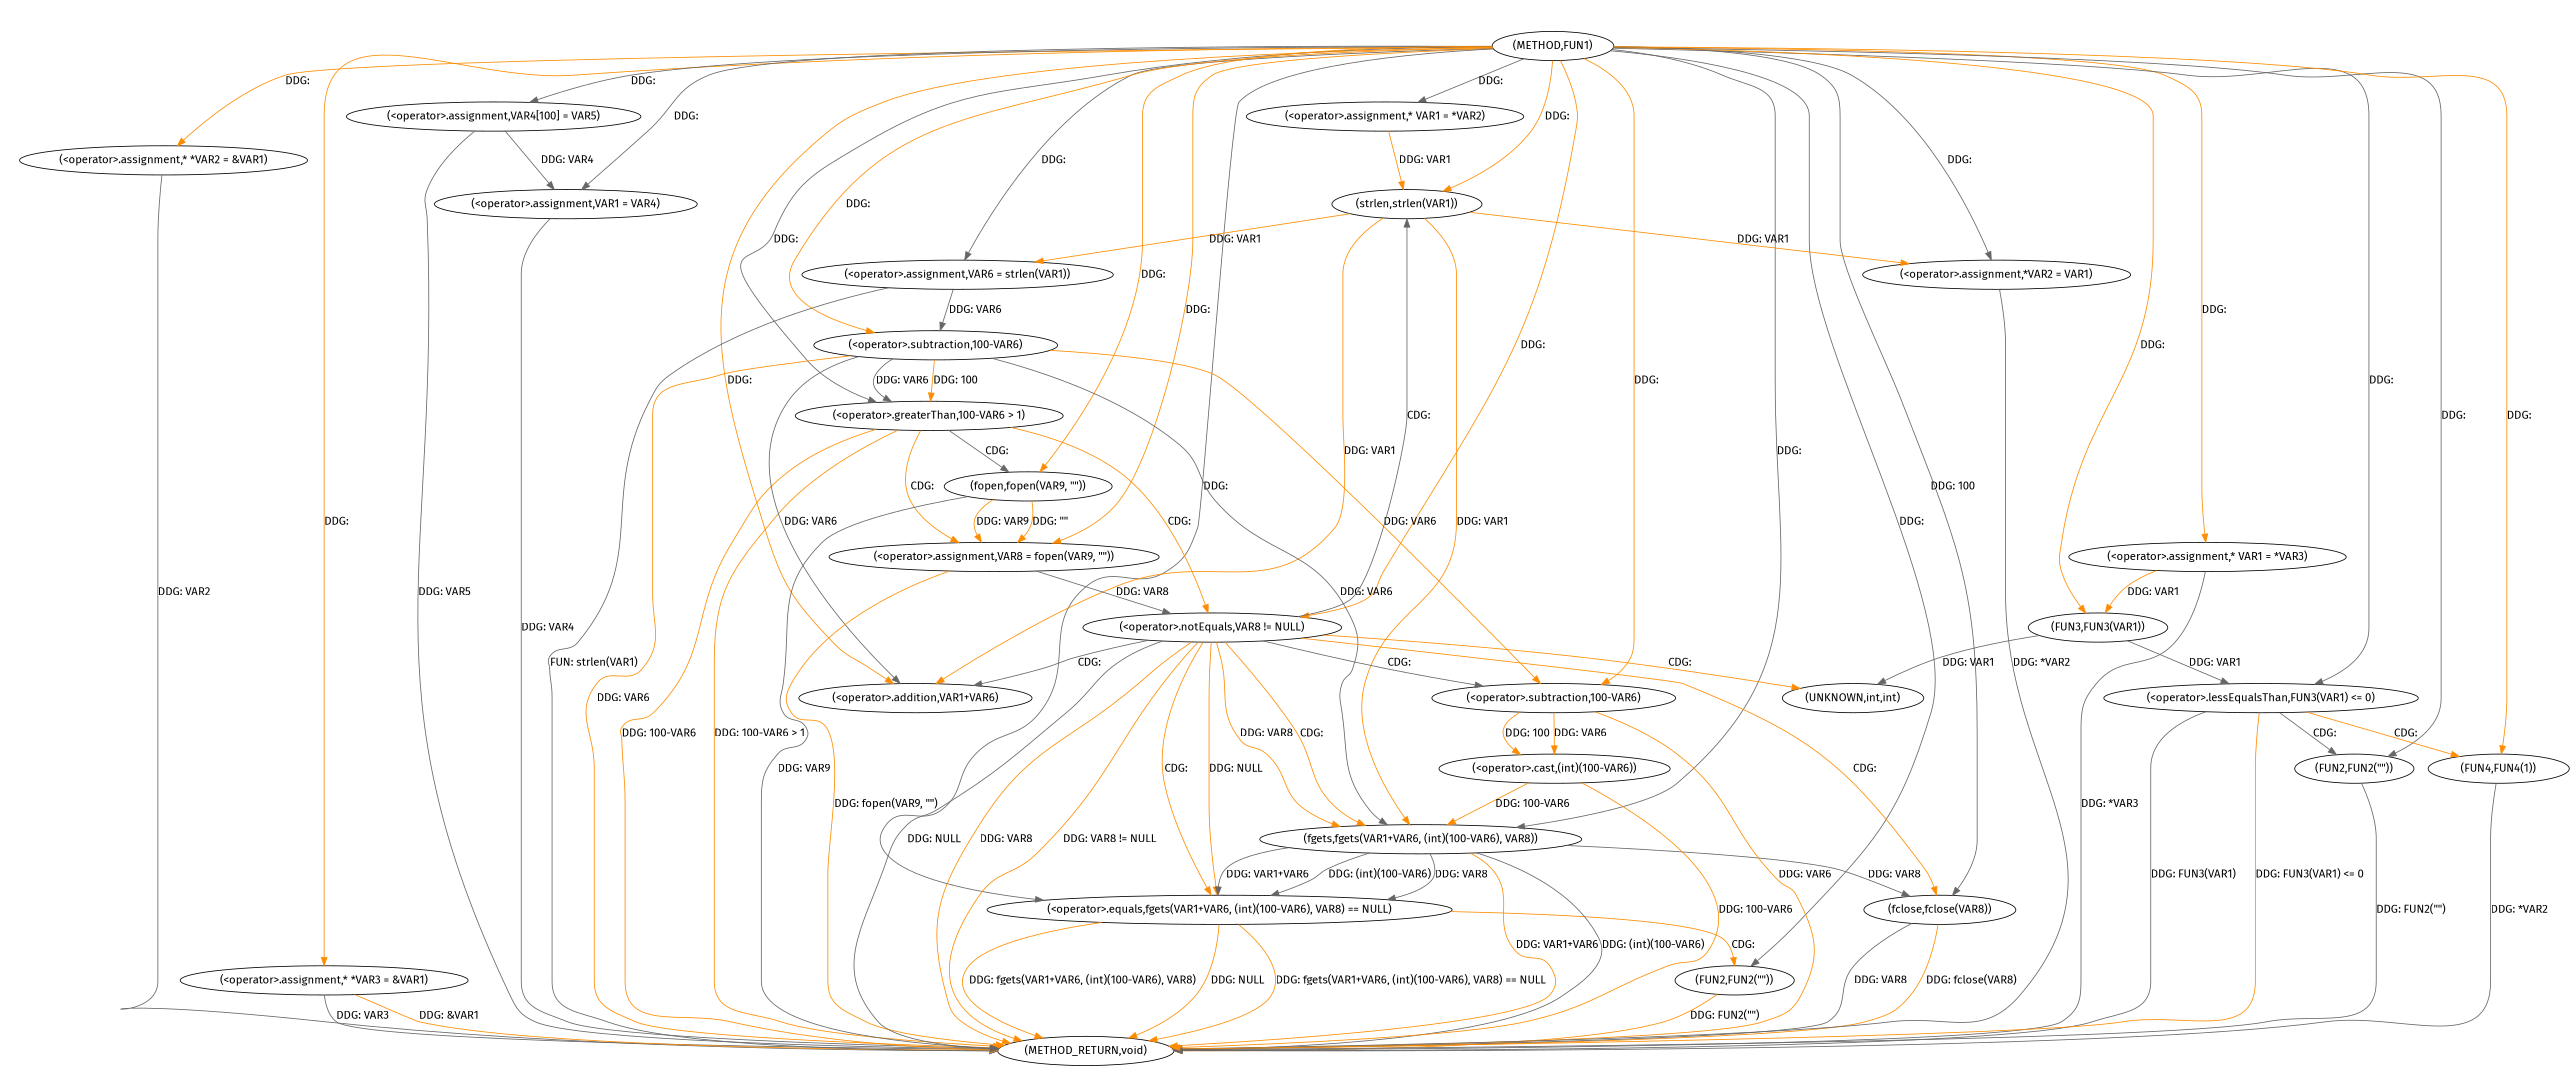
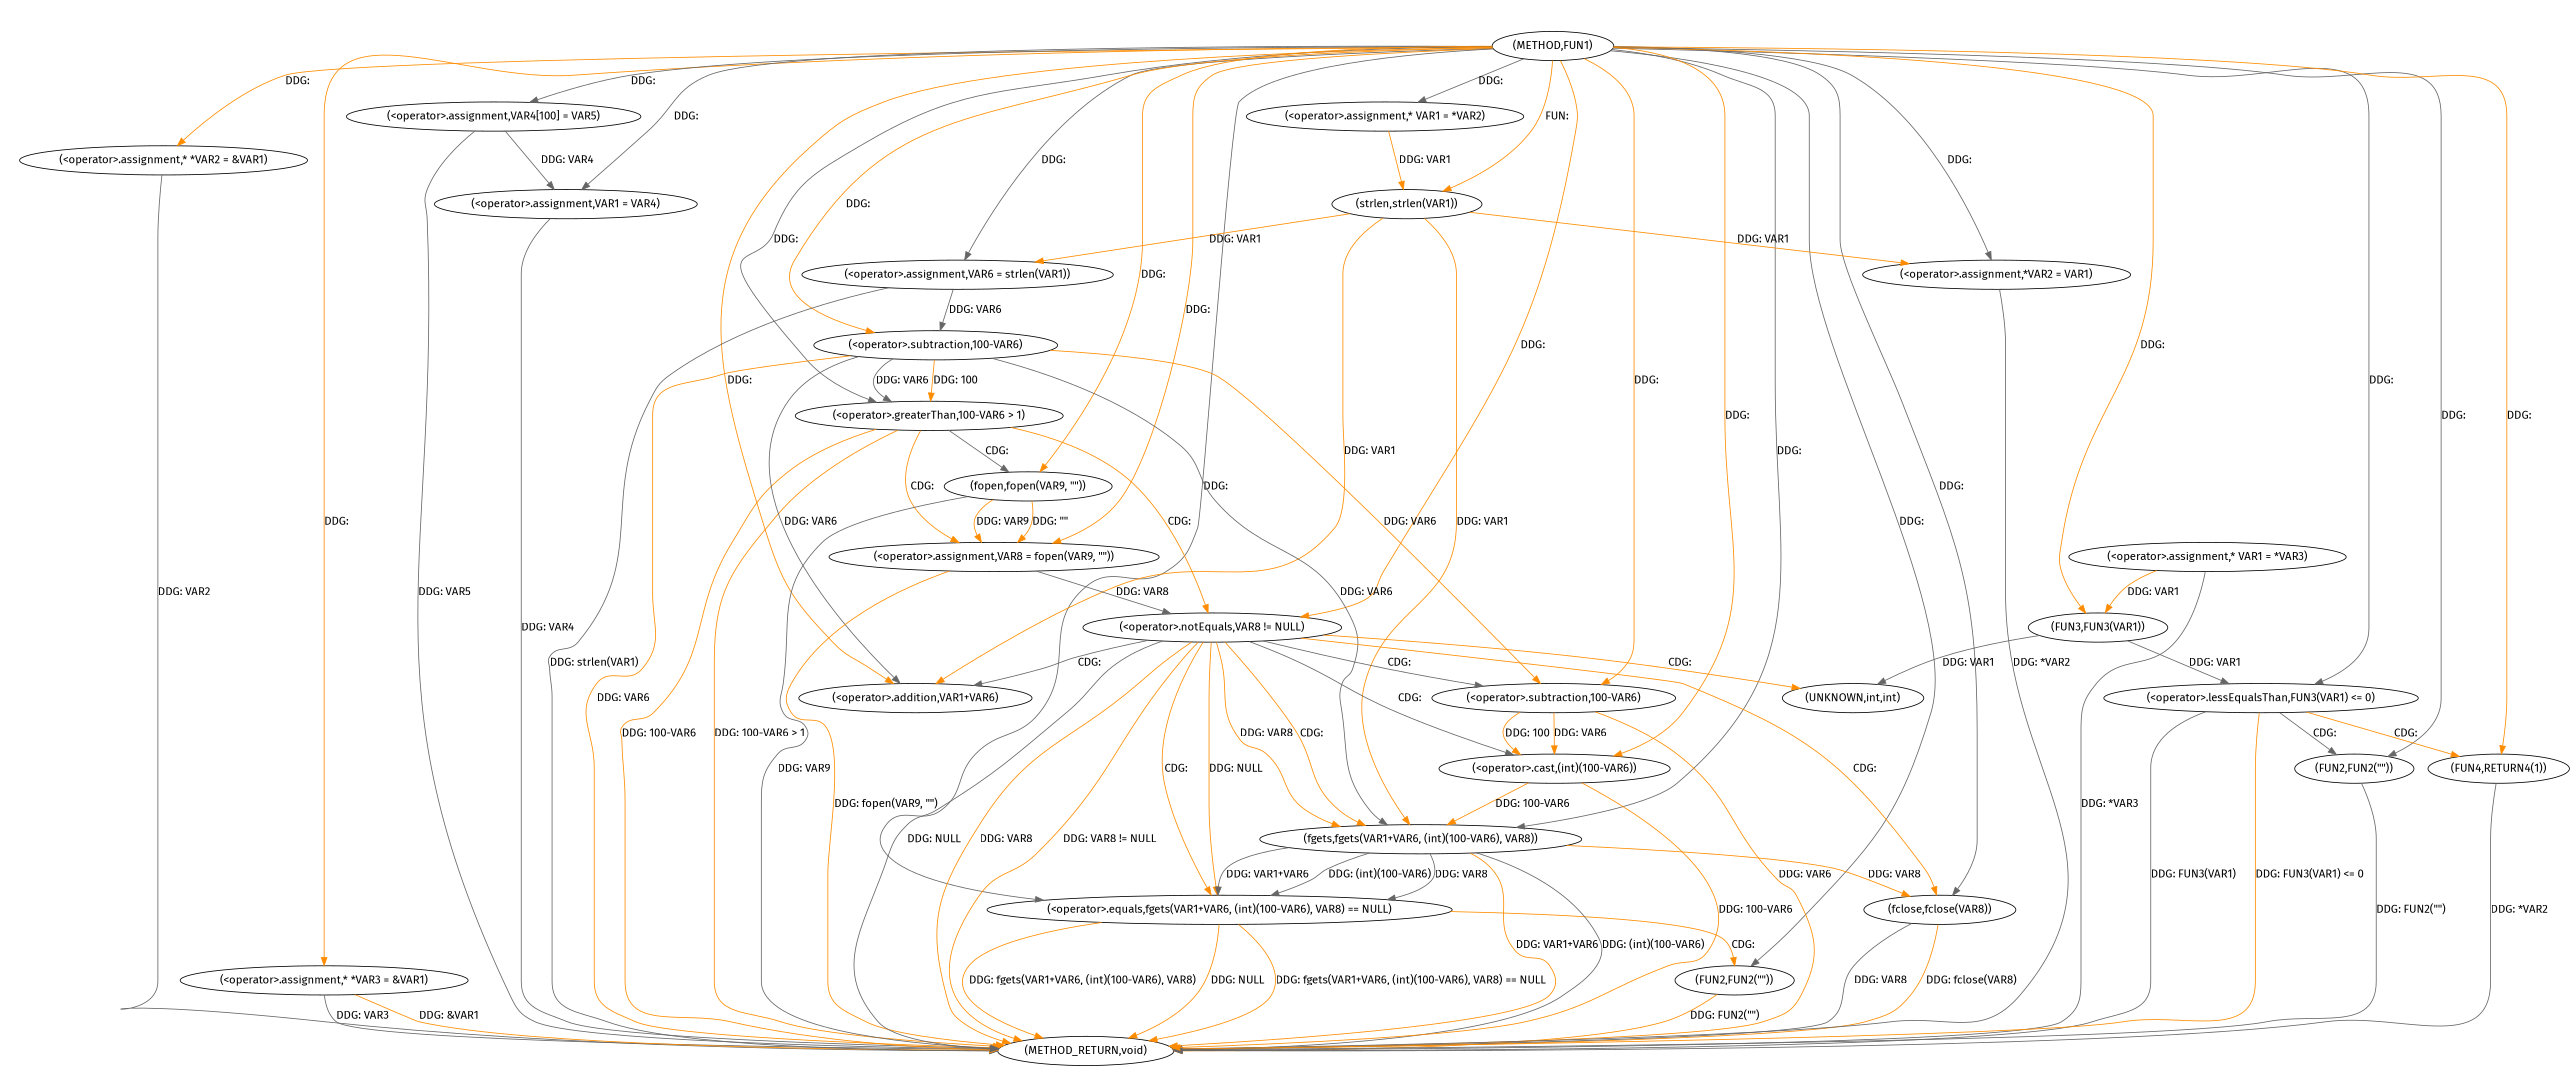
edge "(METHOD,FUN1)" -> "(<operator>.assignment,* VAR1 = *VAR3)": now "(METHOD,FUN1)" -> "(<operator>.cast,(int)(100-VAR6))"
edge "(METHOD,FUN1)" -> "(strlen,strlen(VAR1))": label "DDG: " -> "FUN: "
edge "(<operator>.notEquals,VAR8 != NULL)" -> "(strlen,strlen(VAR1))": now "(<operator>.notEquals,VAR8 != NULL)" -> "(<operator>.cast,(int)(100-VAR6))"
edge "(METHOD,FUN1)" -> "(fclose,fclose(VAR8))": label "DDG: 100" -> "DDG: "
edge "(<operator>.assignment,VAR6 = strlen(VAR1))" -> "(METHOD_RETURN,void)": label "FUN: strlen(VAR1)" -> "DDG: strlen(VAR1)"
node "(FUN4,FUN4(1))": label "(FUN4,FUN4(1))" -> "(FUN4,RETURN4(1))"
edge "(fgets,fgets(VAR1+VAR6, (int)(100-VAR6), VAR8))" -> "(fclose,fclose(VAR8))": color gray40 -> darkorange
